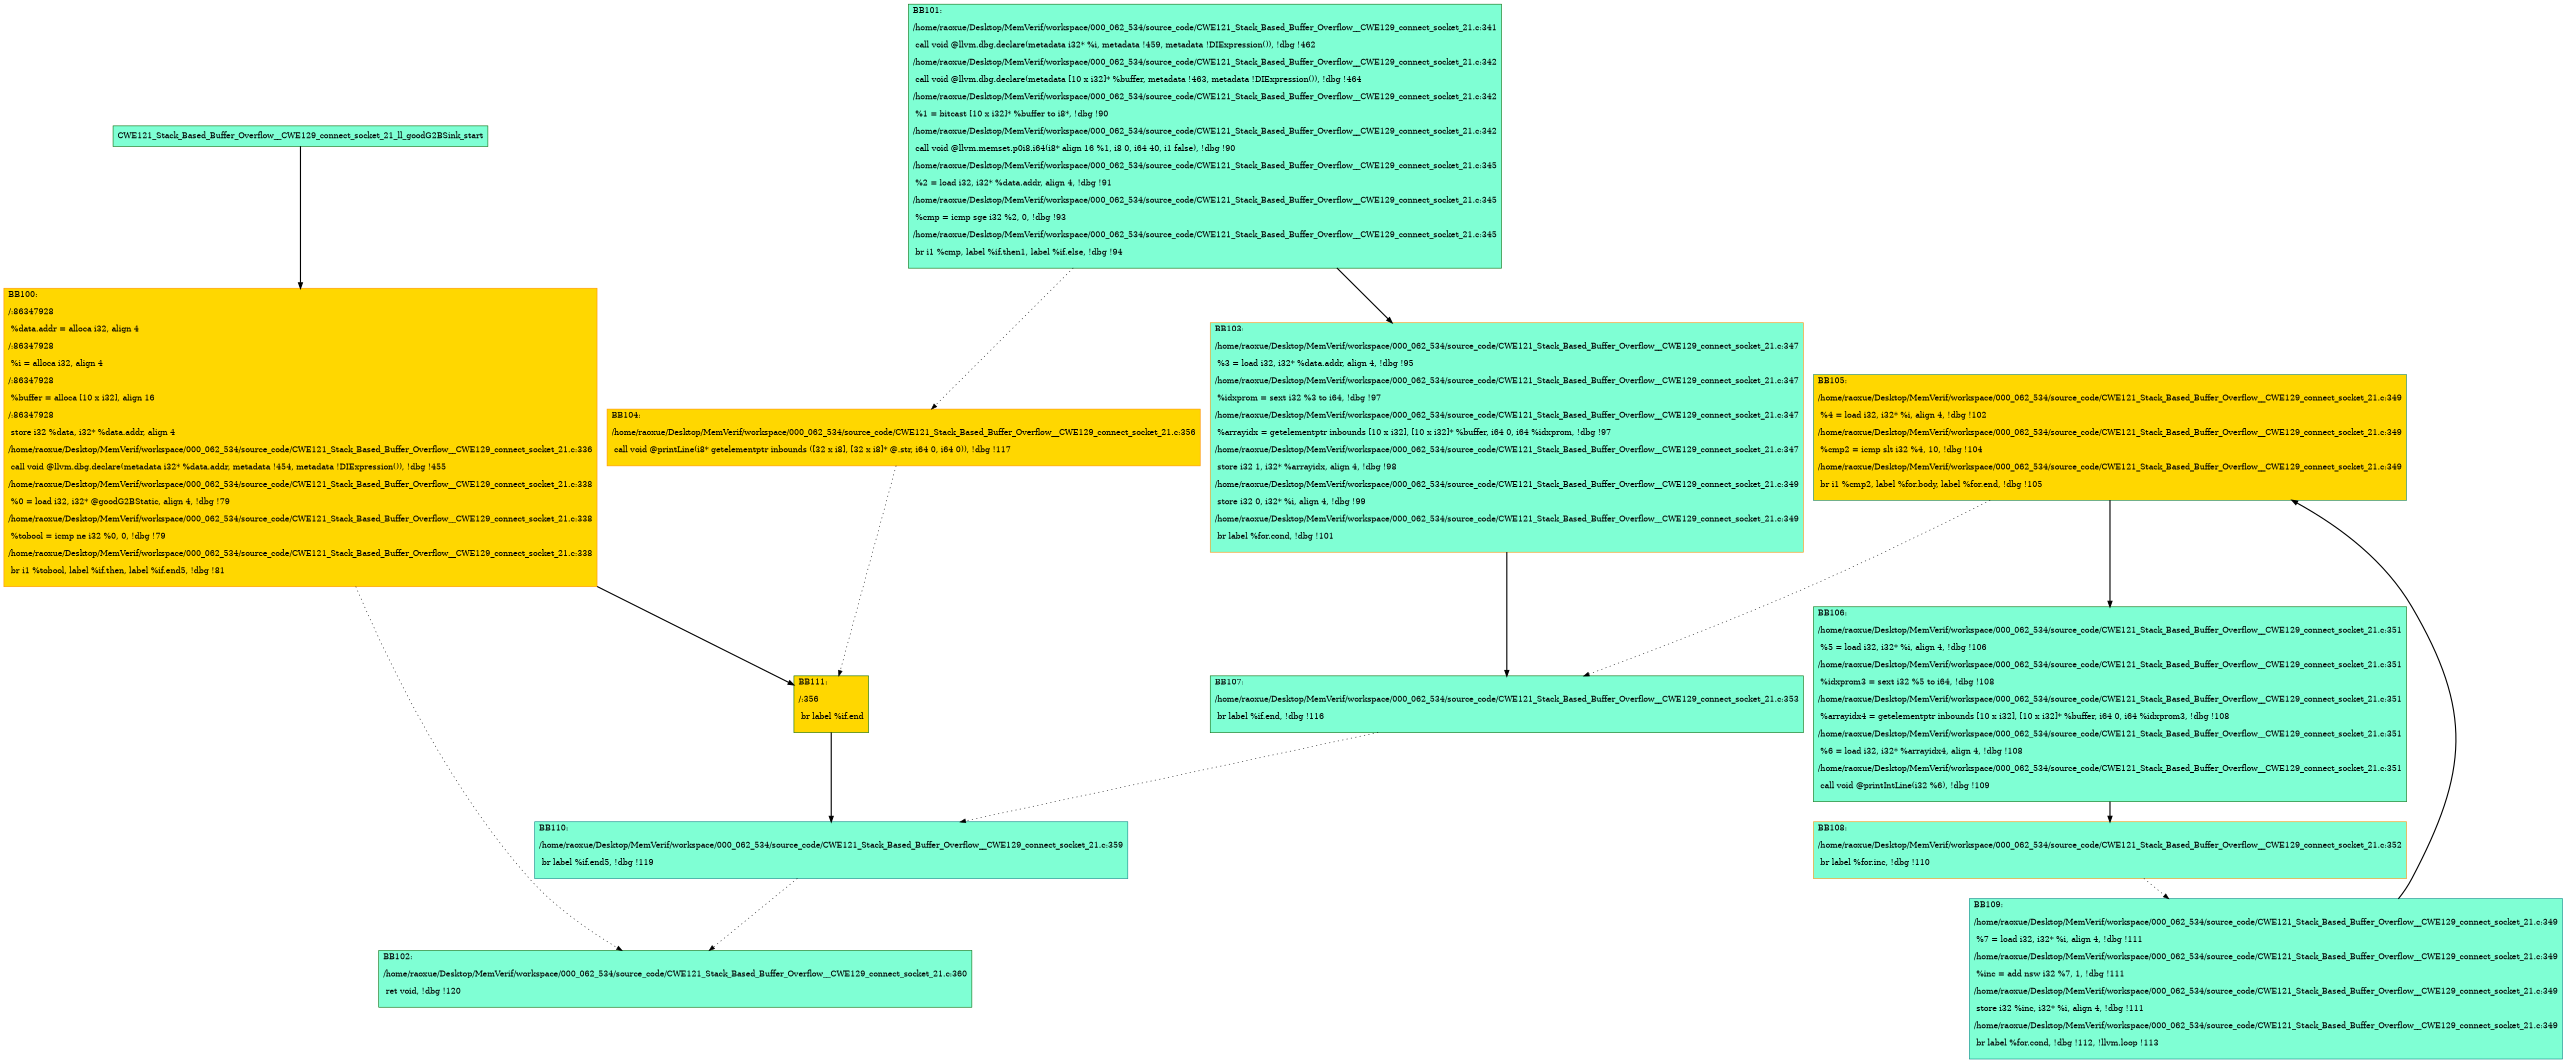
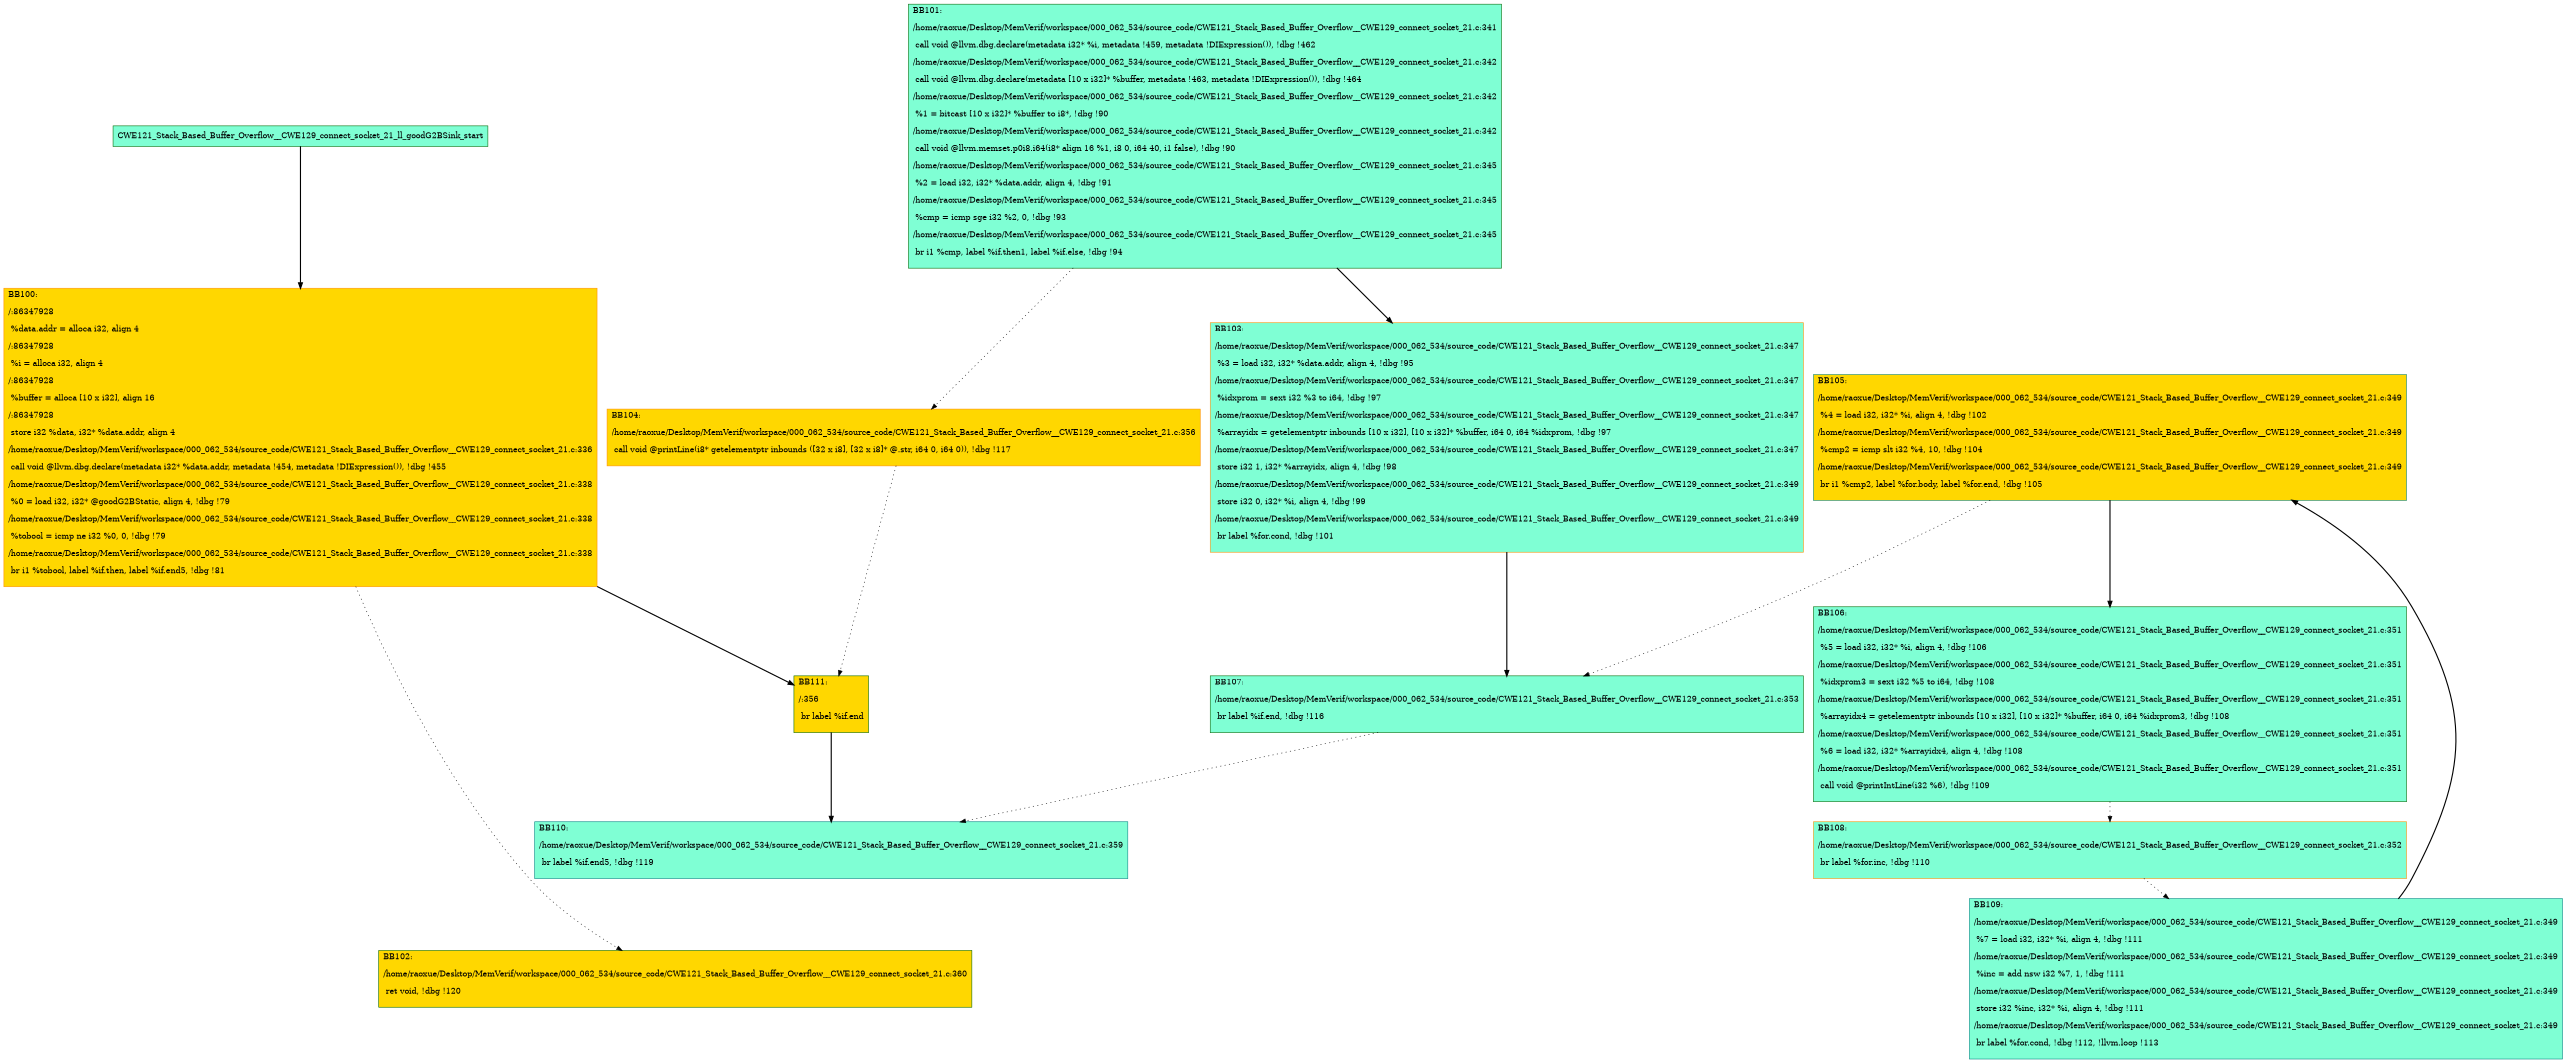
edge "BB106:" -> "BB108:": style bold -> dotted
edge "BB110:" -> "BB102:": removed
node "BB102:": fillcolor aquamarine -> gold
